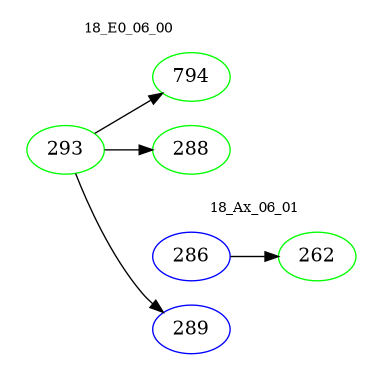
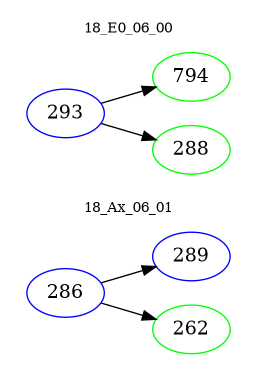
node "293": color green -> blue
edge "293" -> "289": now "286" -> "289"
